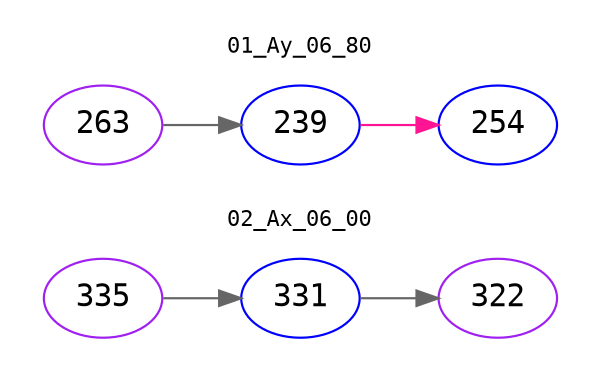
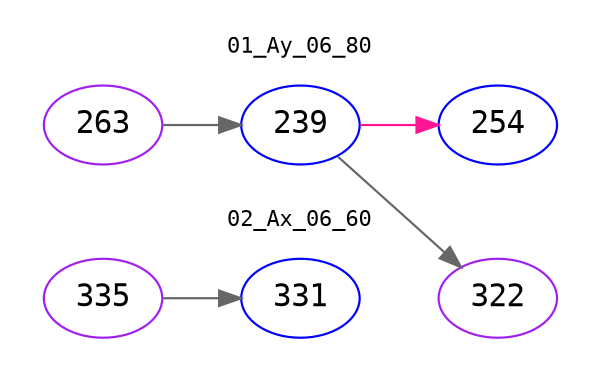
cluster "02_Ax_06_00": label "02_Ax_06_00" -> "02_Ax_06_60"
edge "331" -> "322": now "239" -> "322"
